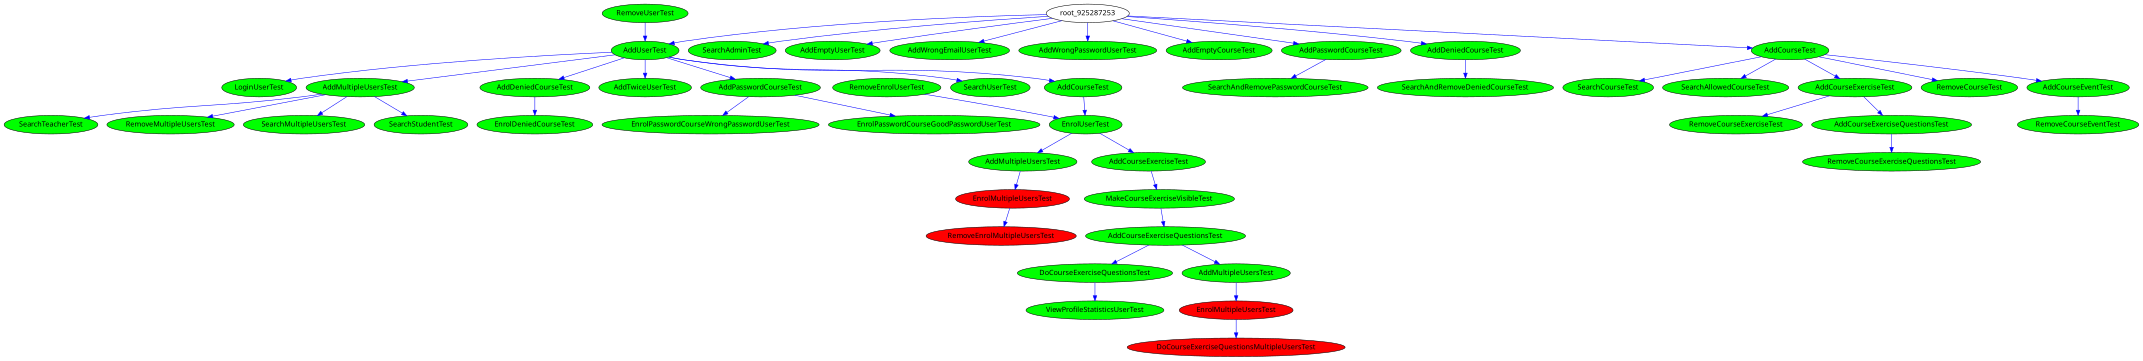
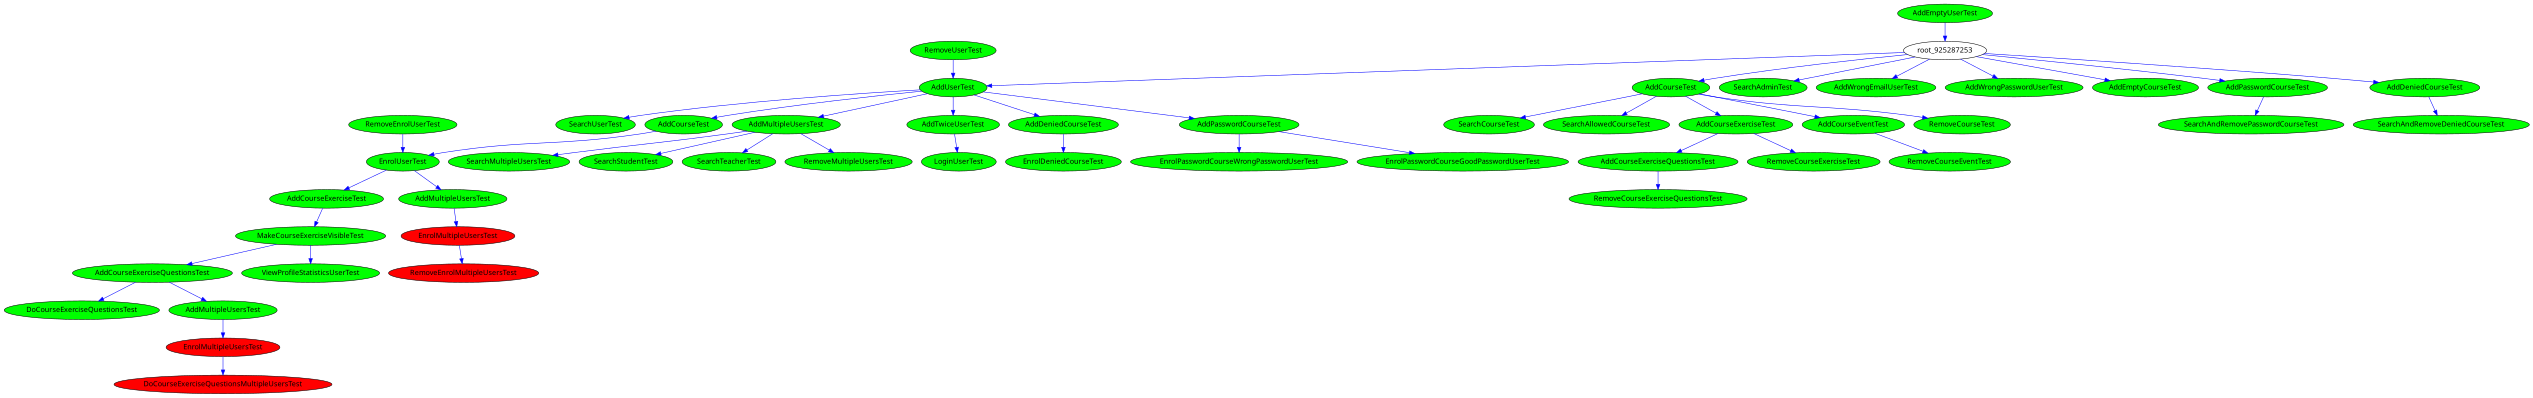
edge "root_925287253" -> "AddEmptyUserTest": reversed
edge "AddUserTest" -> "LoginUserTest": now "AddTwiceUserTest" -> "LoginUserTest"
edge "DoCourseExerciseQuestionsTest" -> "ViewProfileStatisticsUserTest": now "MakeCourseExerciseVisibleTest" -> "ViewProfileStatisticsUserTest"
